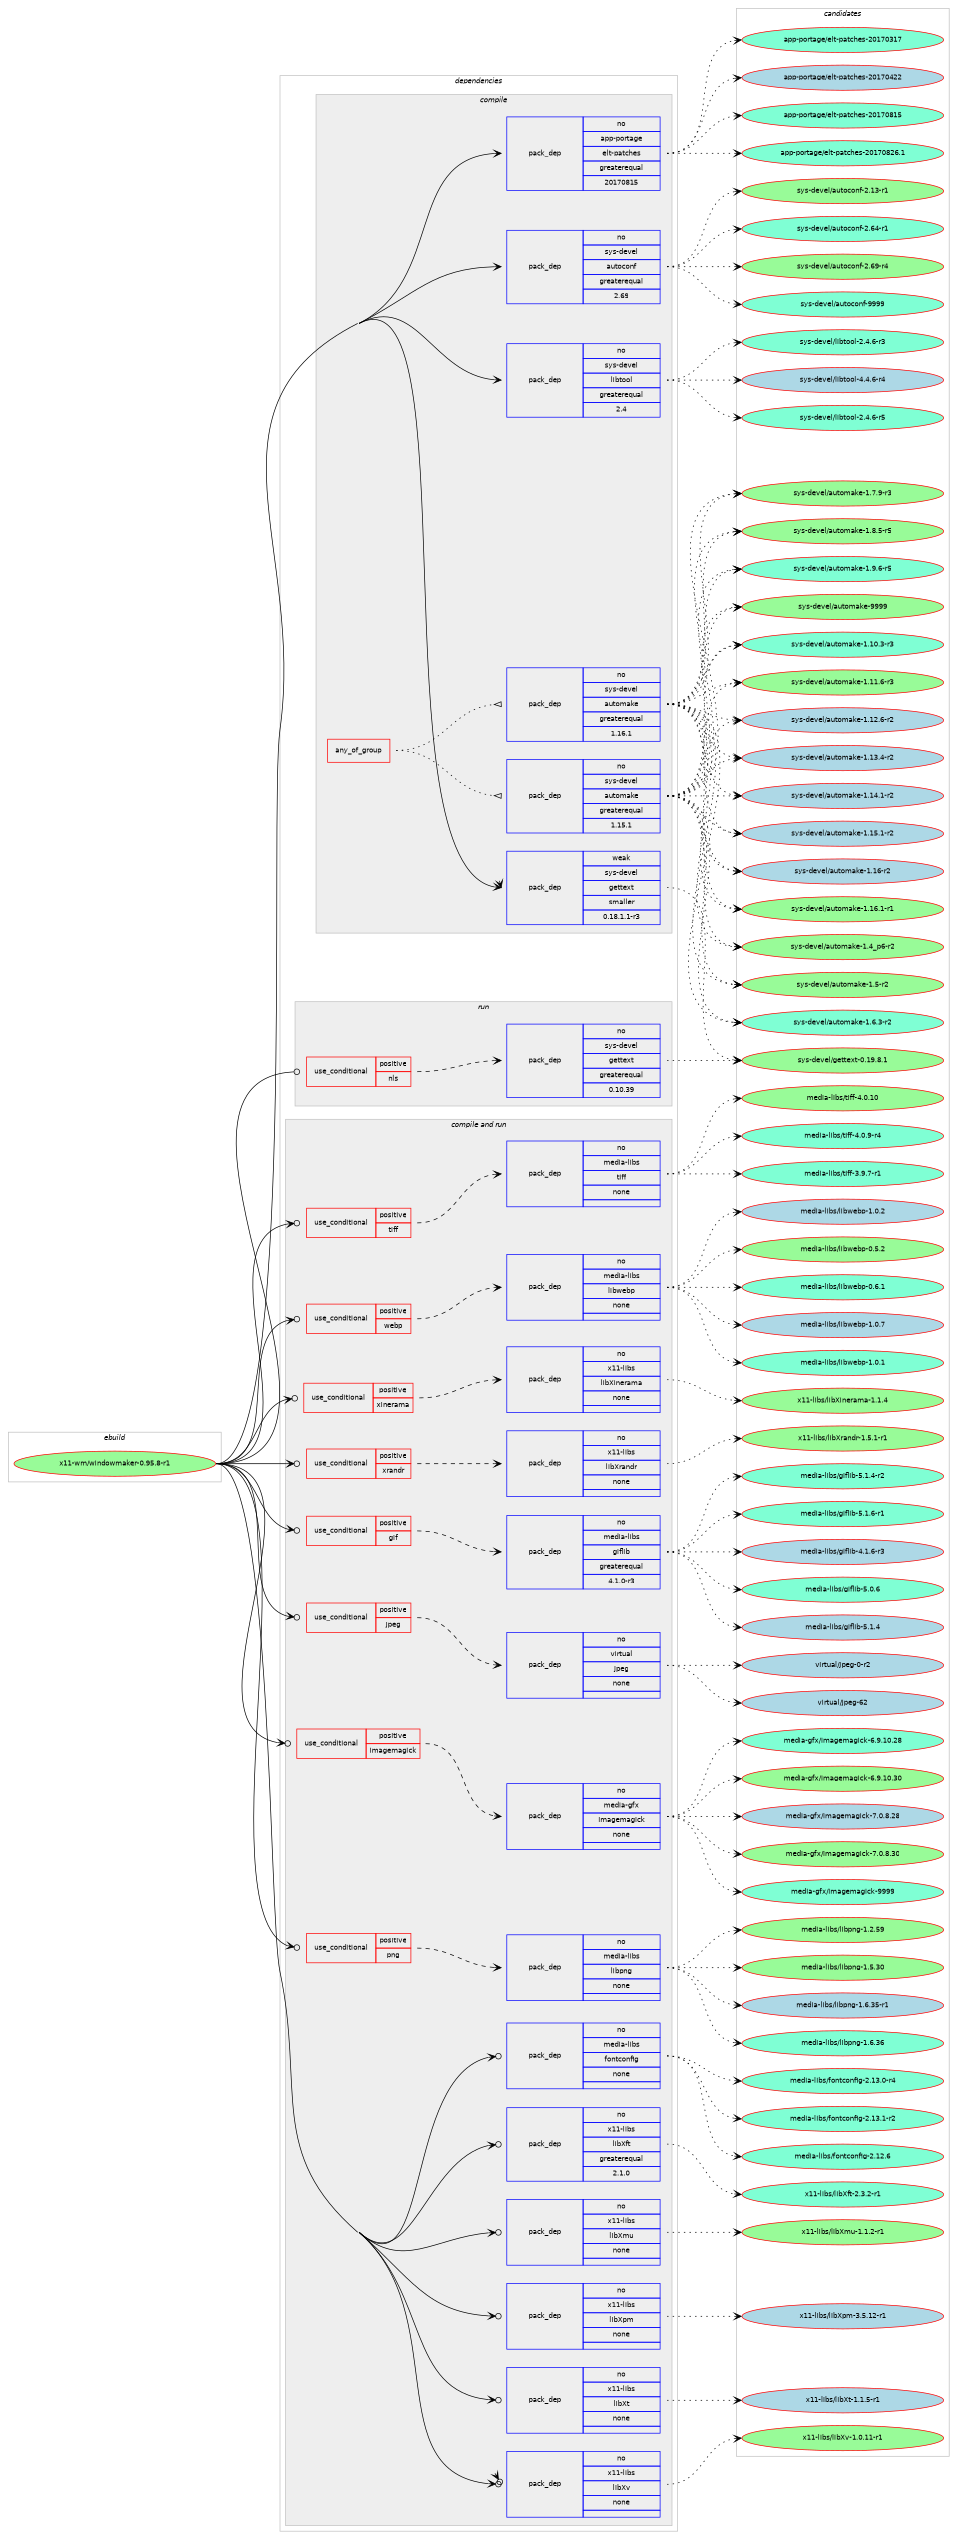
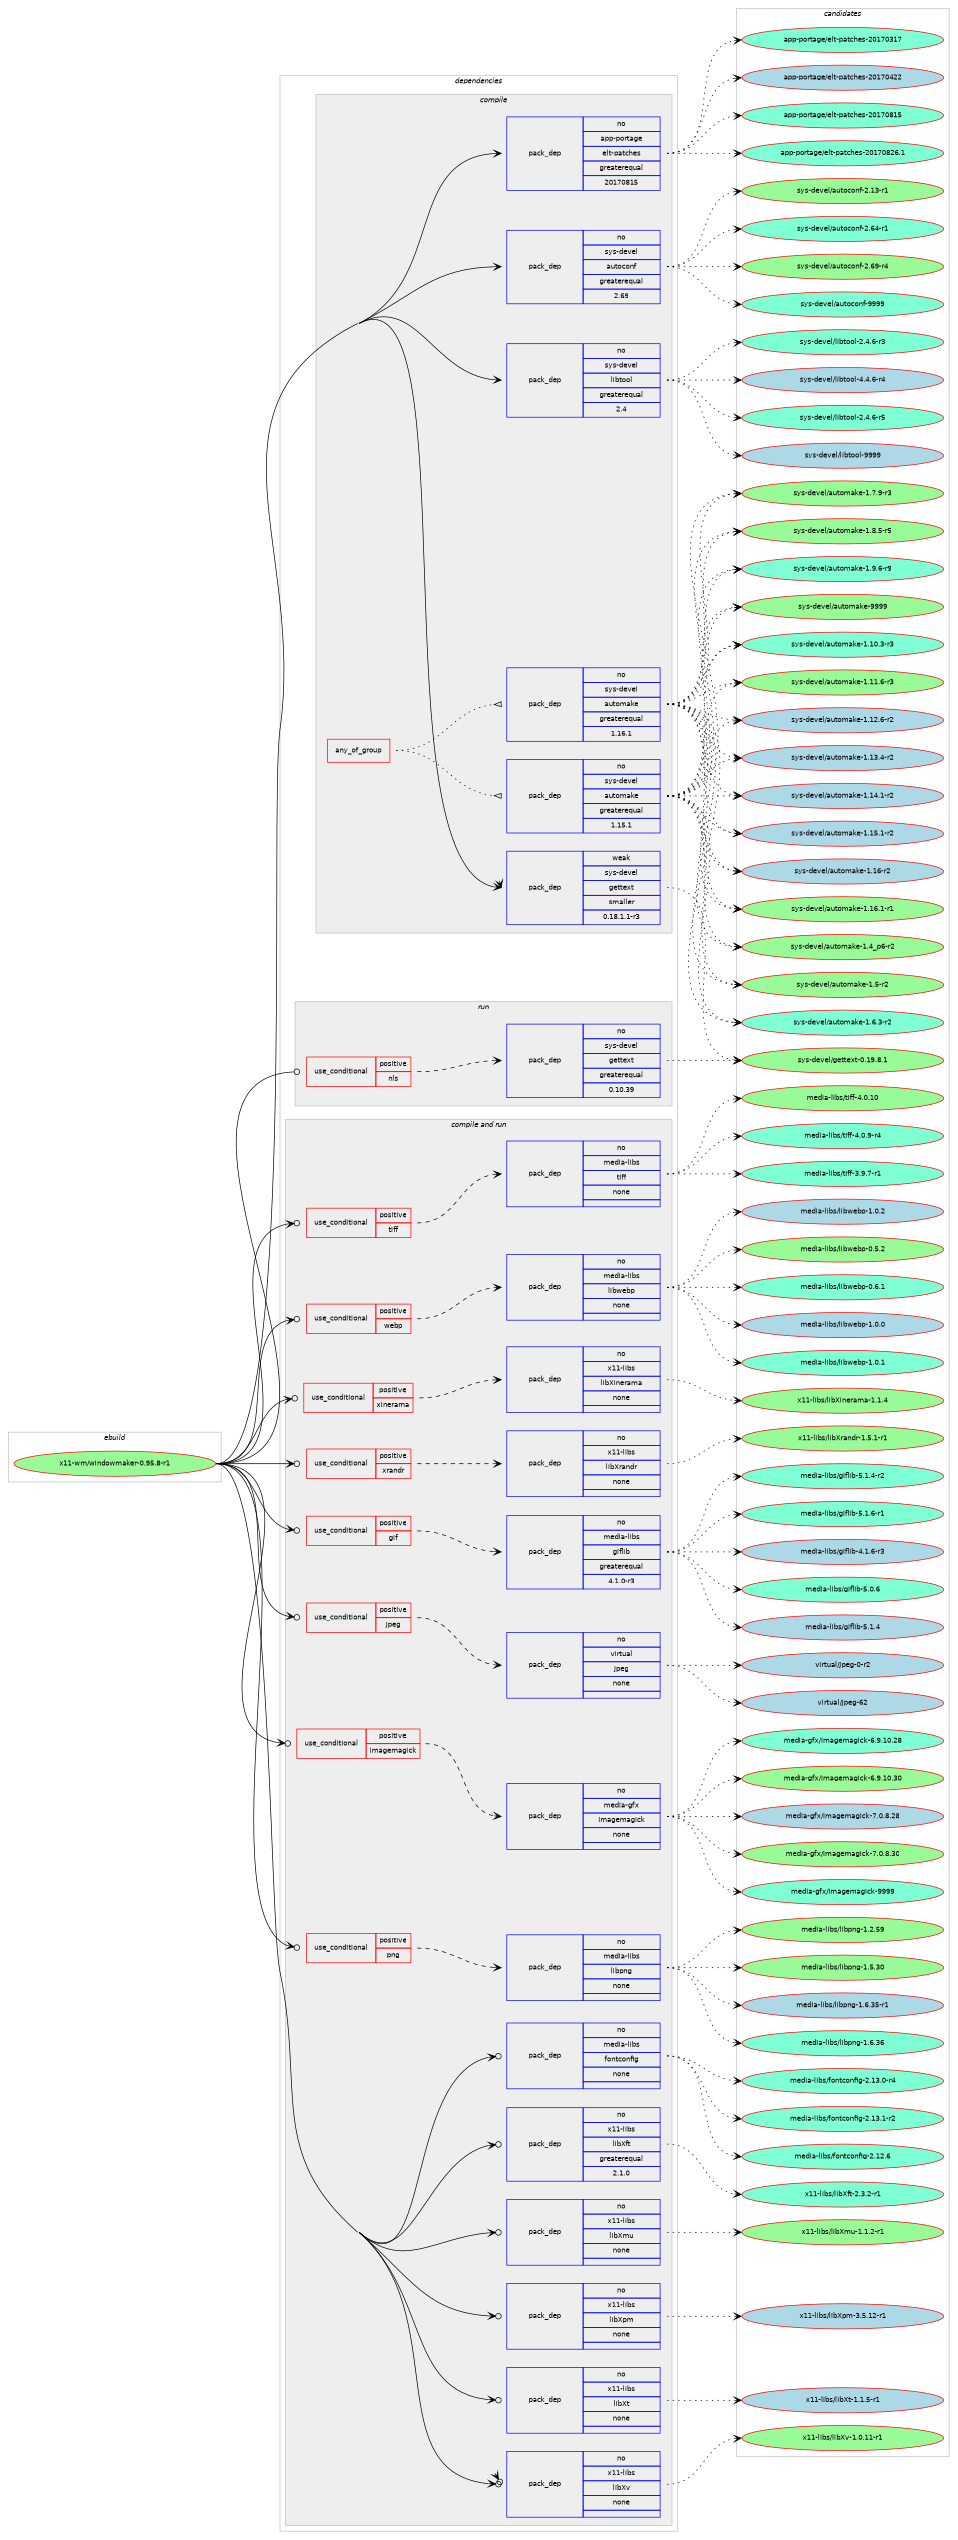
node "sys-devel/libtool-9999": added
node "sys-devel/automake-1.9.6-r5": label "sys-devel/automake-1.9.6-r5" -> "sys-devel/automake-1.9.6-r9"
node "media-libs/libwebp-1.0.7": label "media-libs/libwebp-1.0.7" -> "media-libs/libwebp-1.0.0"
